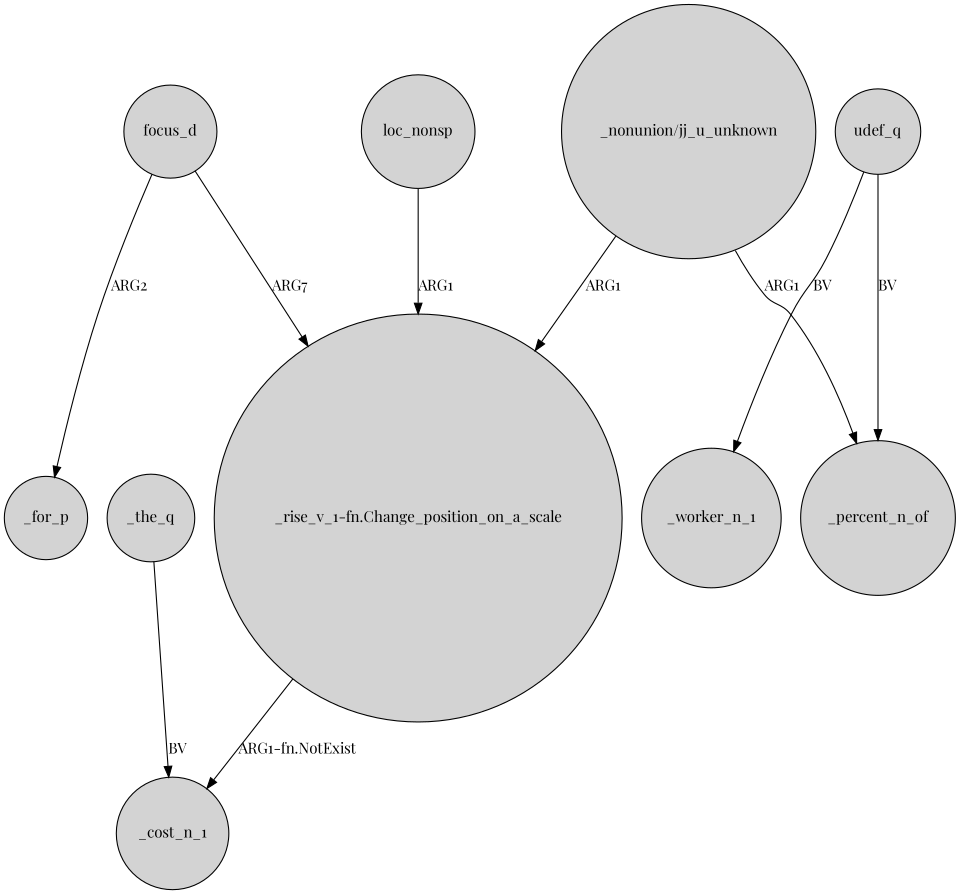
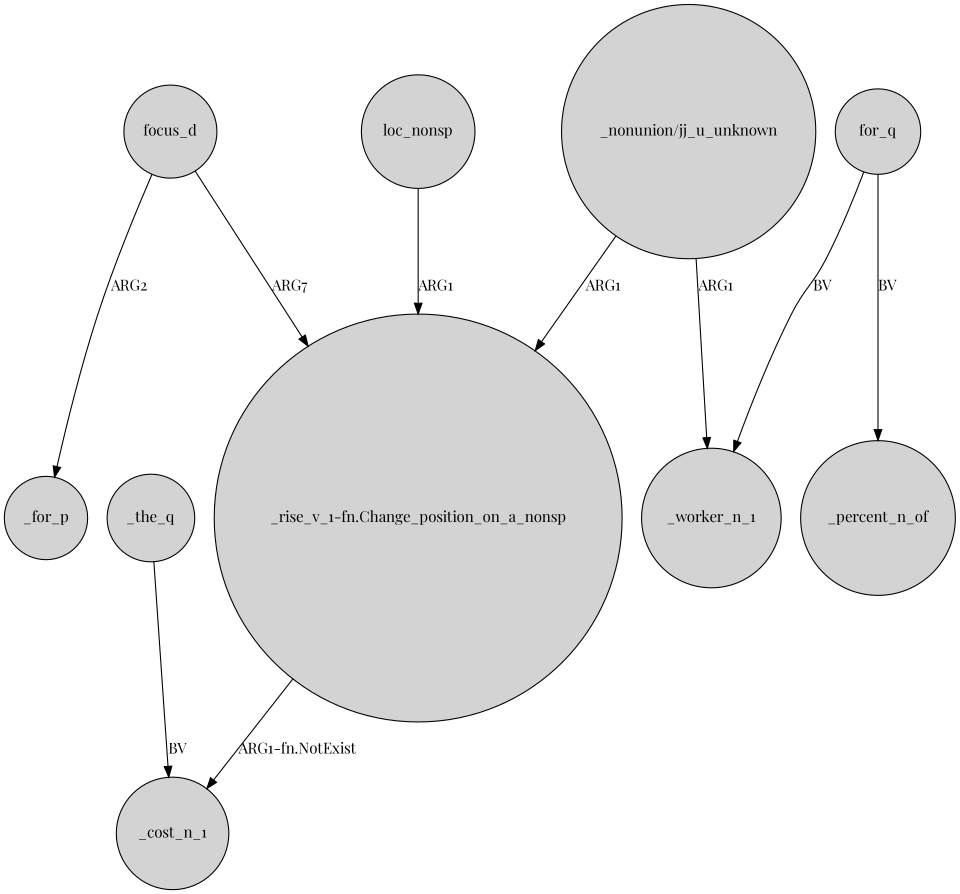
node "udef_q": label "udef_q" -> "for_q"
edge "_nonunion/jj_u_unknown" -> "_percent_n_of": now "_nonunion/jj_u_unknown" -> "_worker_n_1"
node "_rise_v_1-fn.Change_position_on_a_scale": label "_rise_v_1-fn.Change_position_on_a_scale" -> "_rise_v_1-fn.Change_position_on_a_nonsp"
